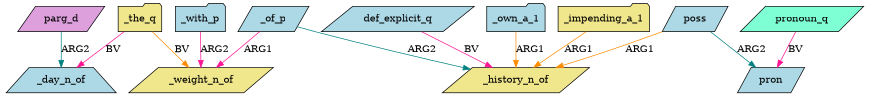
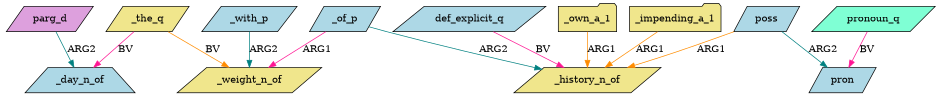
node "_the_q": shape folder -> parallelogram
node "_with_p": shape folder -> parallelogram
node "_own_a_1": fillcolor lightblue -> khaki
edge "_with_p" -> "_weight_n_of": color deeppink -> teal
